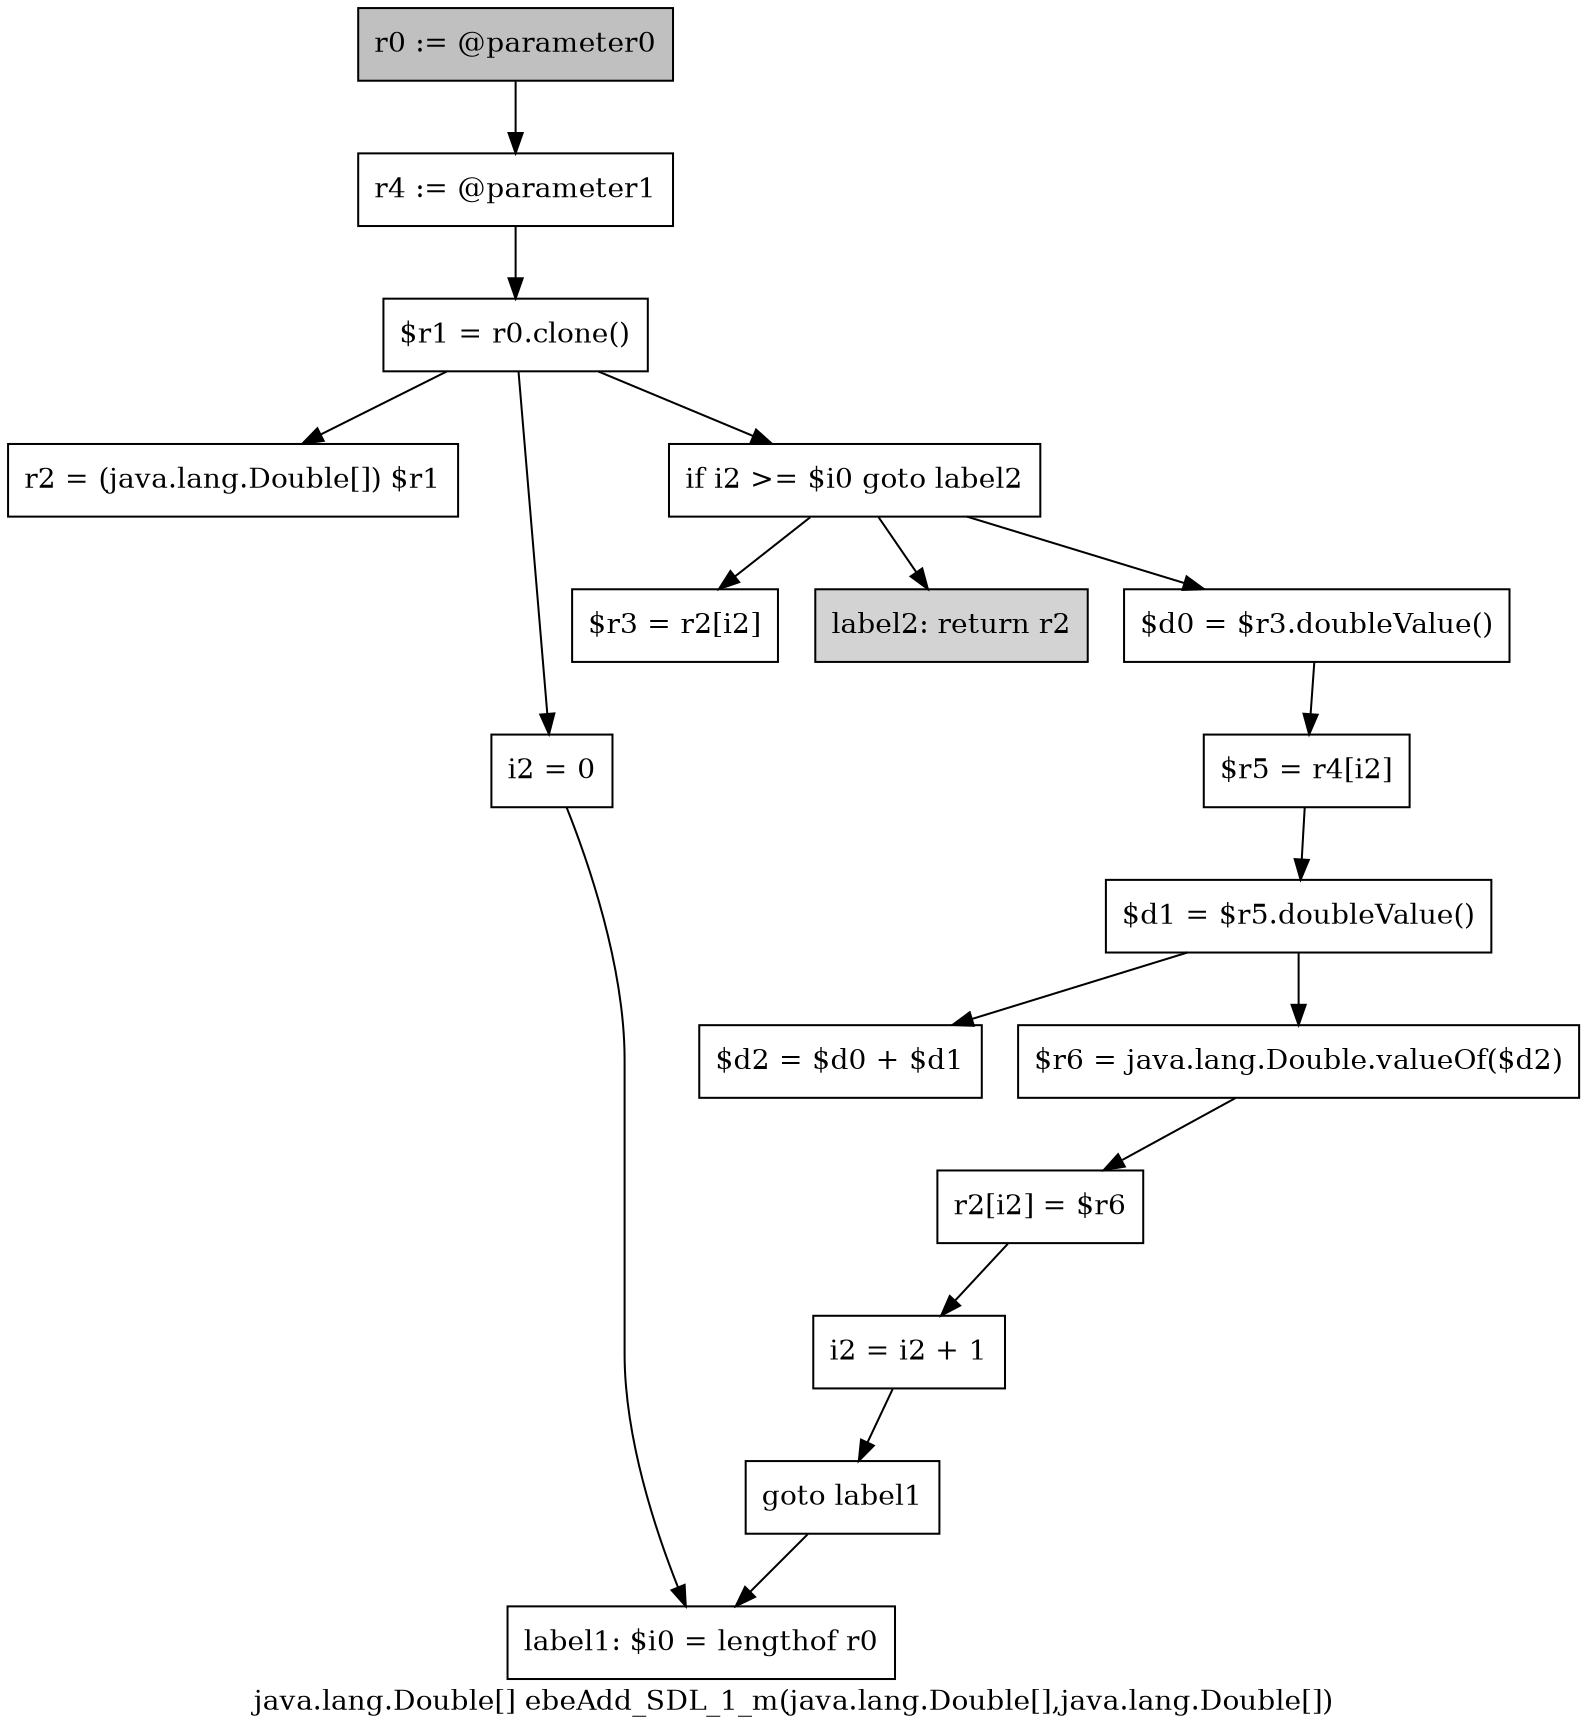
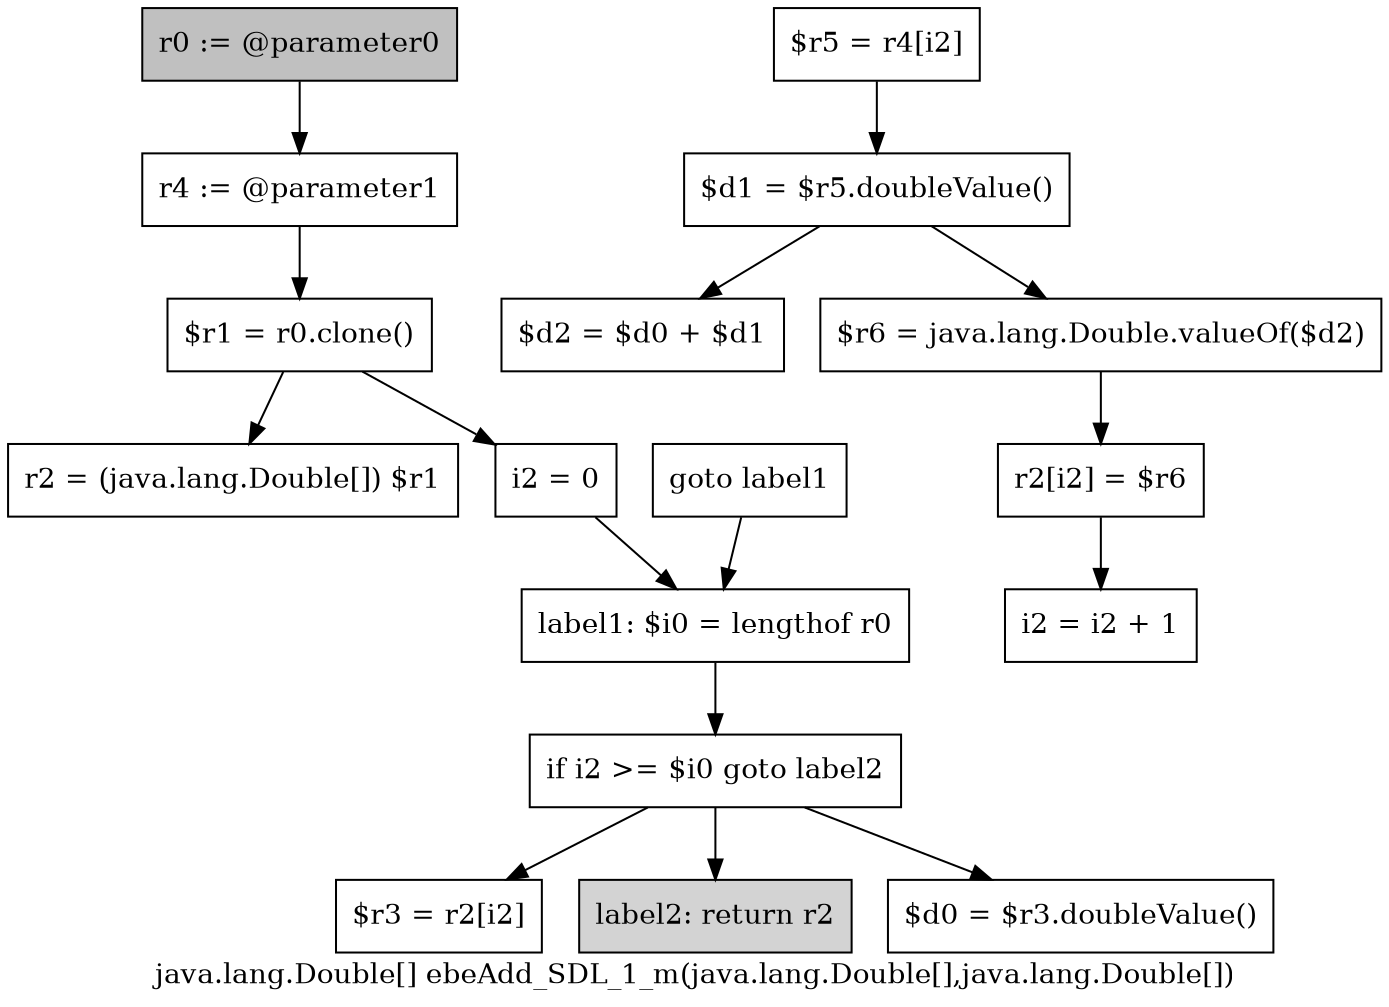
edge "$r1 = r0.clone()" -> "if i2 >= $i0 goto label2": now "label1: $i0 = lengthof r0" -> "if i2 >= $i0 goto label2"
edge "$d0 = $r3.doubleValue()" -> "$r5 = r4[i2]": removed
edge "i2 = i2 + 1" -> "goto label1": removed
